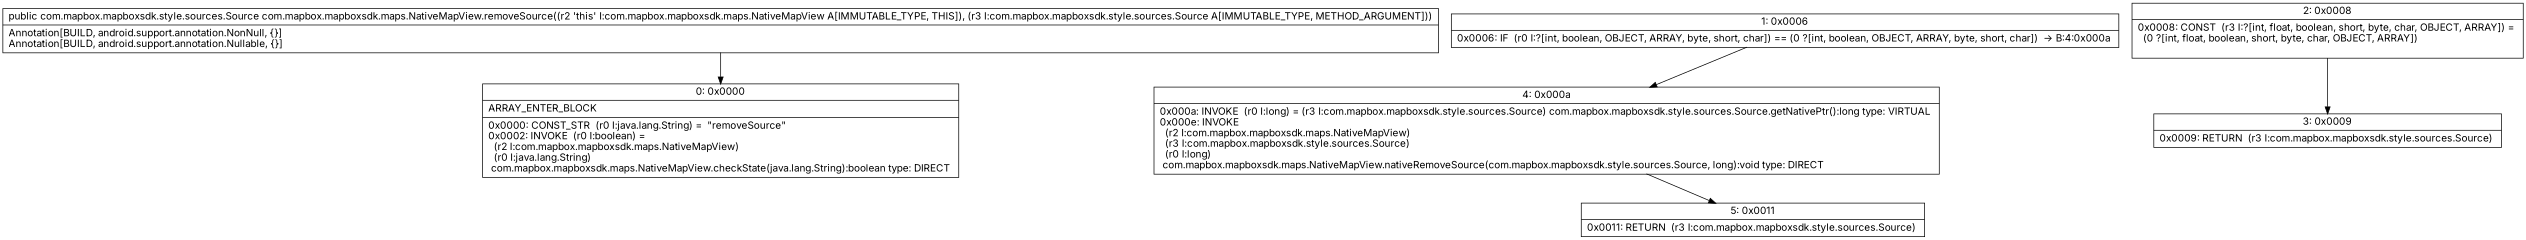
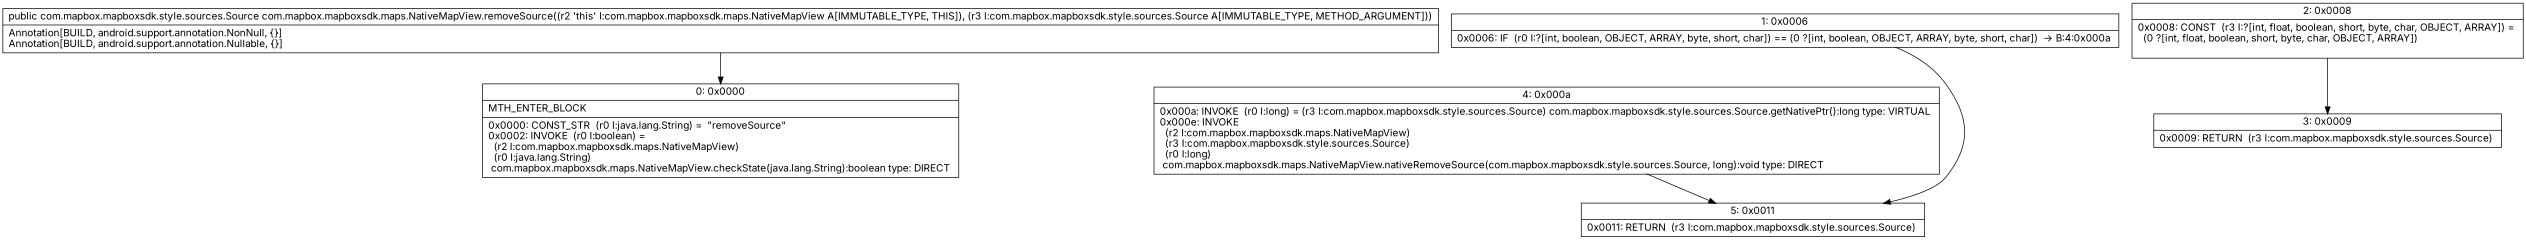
edge "1: 0x0006" -> "4: 0x000a": now "1: 0x0006" -> "5: 0x0011"
node "0: 0x0000": text "ARRAY_ENTER_BLOCK" -> "MTH_ENTER_BLOCK"
